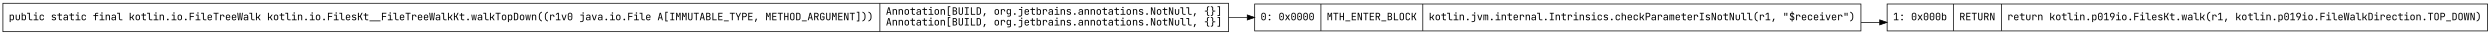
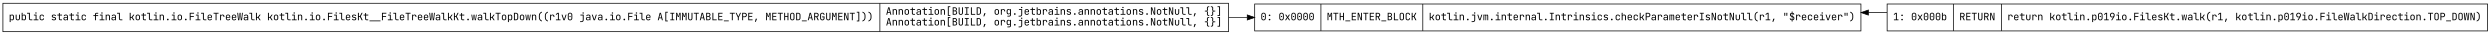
edge "0: 0x0000" -> "1: 0x000b": reversed
